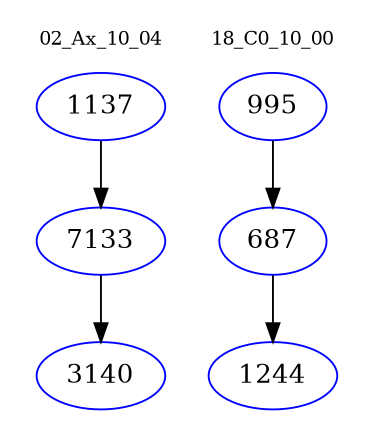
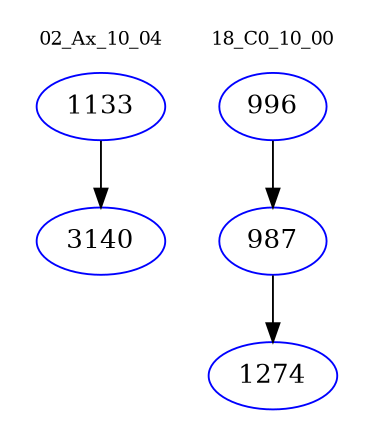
node "1137": removed
node "995": label "995" -> "996"
node "7133": label "7133" -> "1133"
node "687": label "687" -> "987"
node "1244": label "1244" -> "1274"
